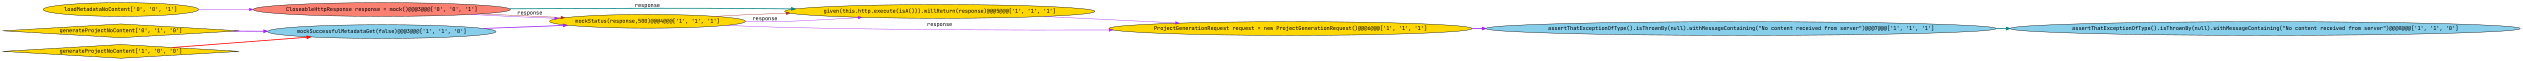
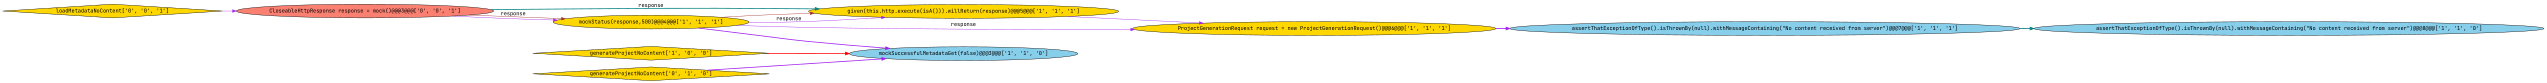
node "loadMetadataNoContent['0', '0', '1']": shape ellipse -> diamond
edge "mockSuccessfulMetadataGet(false)@@@3@@@['1', '1', '0']" -> "mockStatus(response,500)@@@4@@@['1', '1', '1']": reversed
